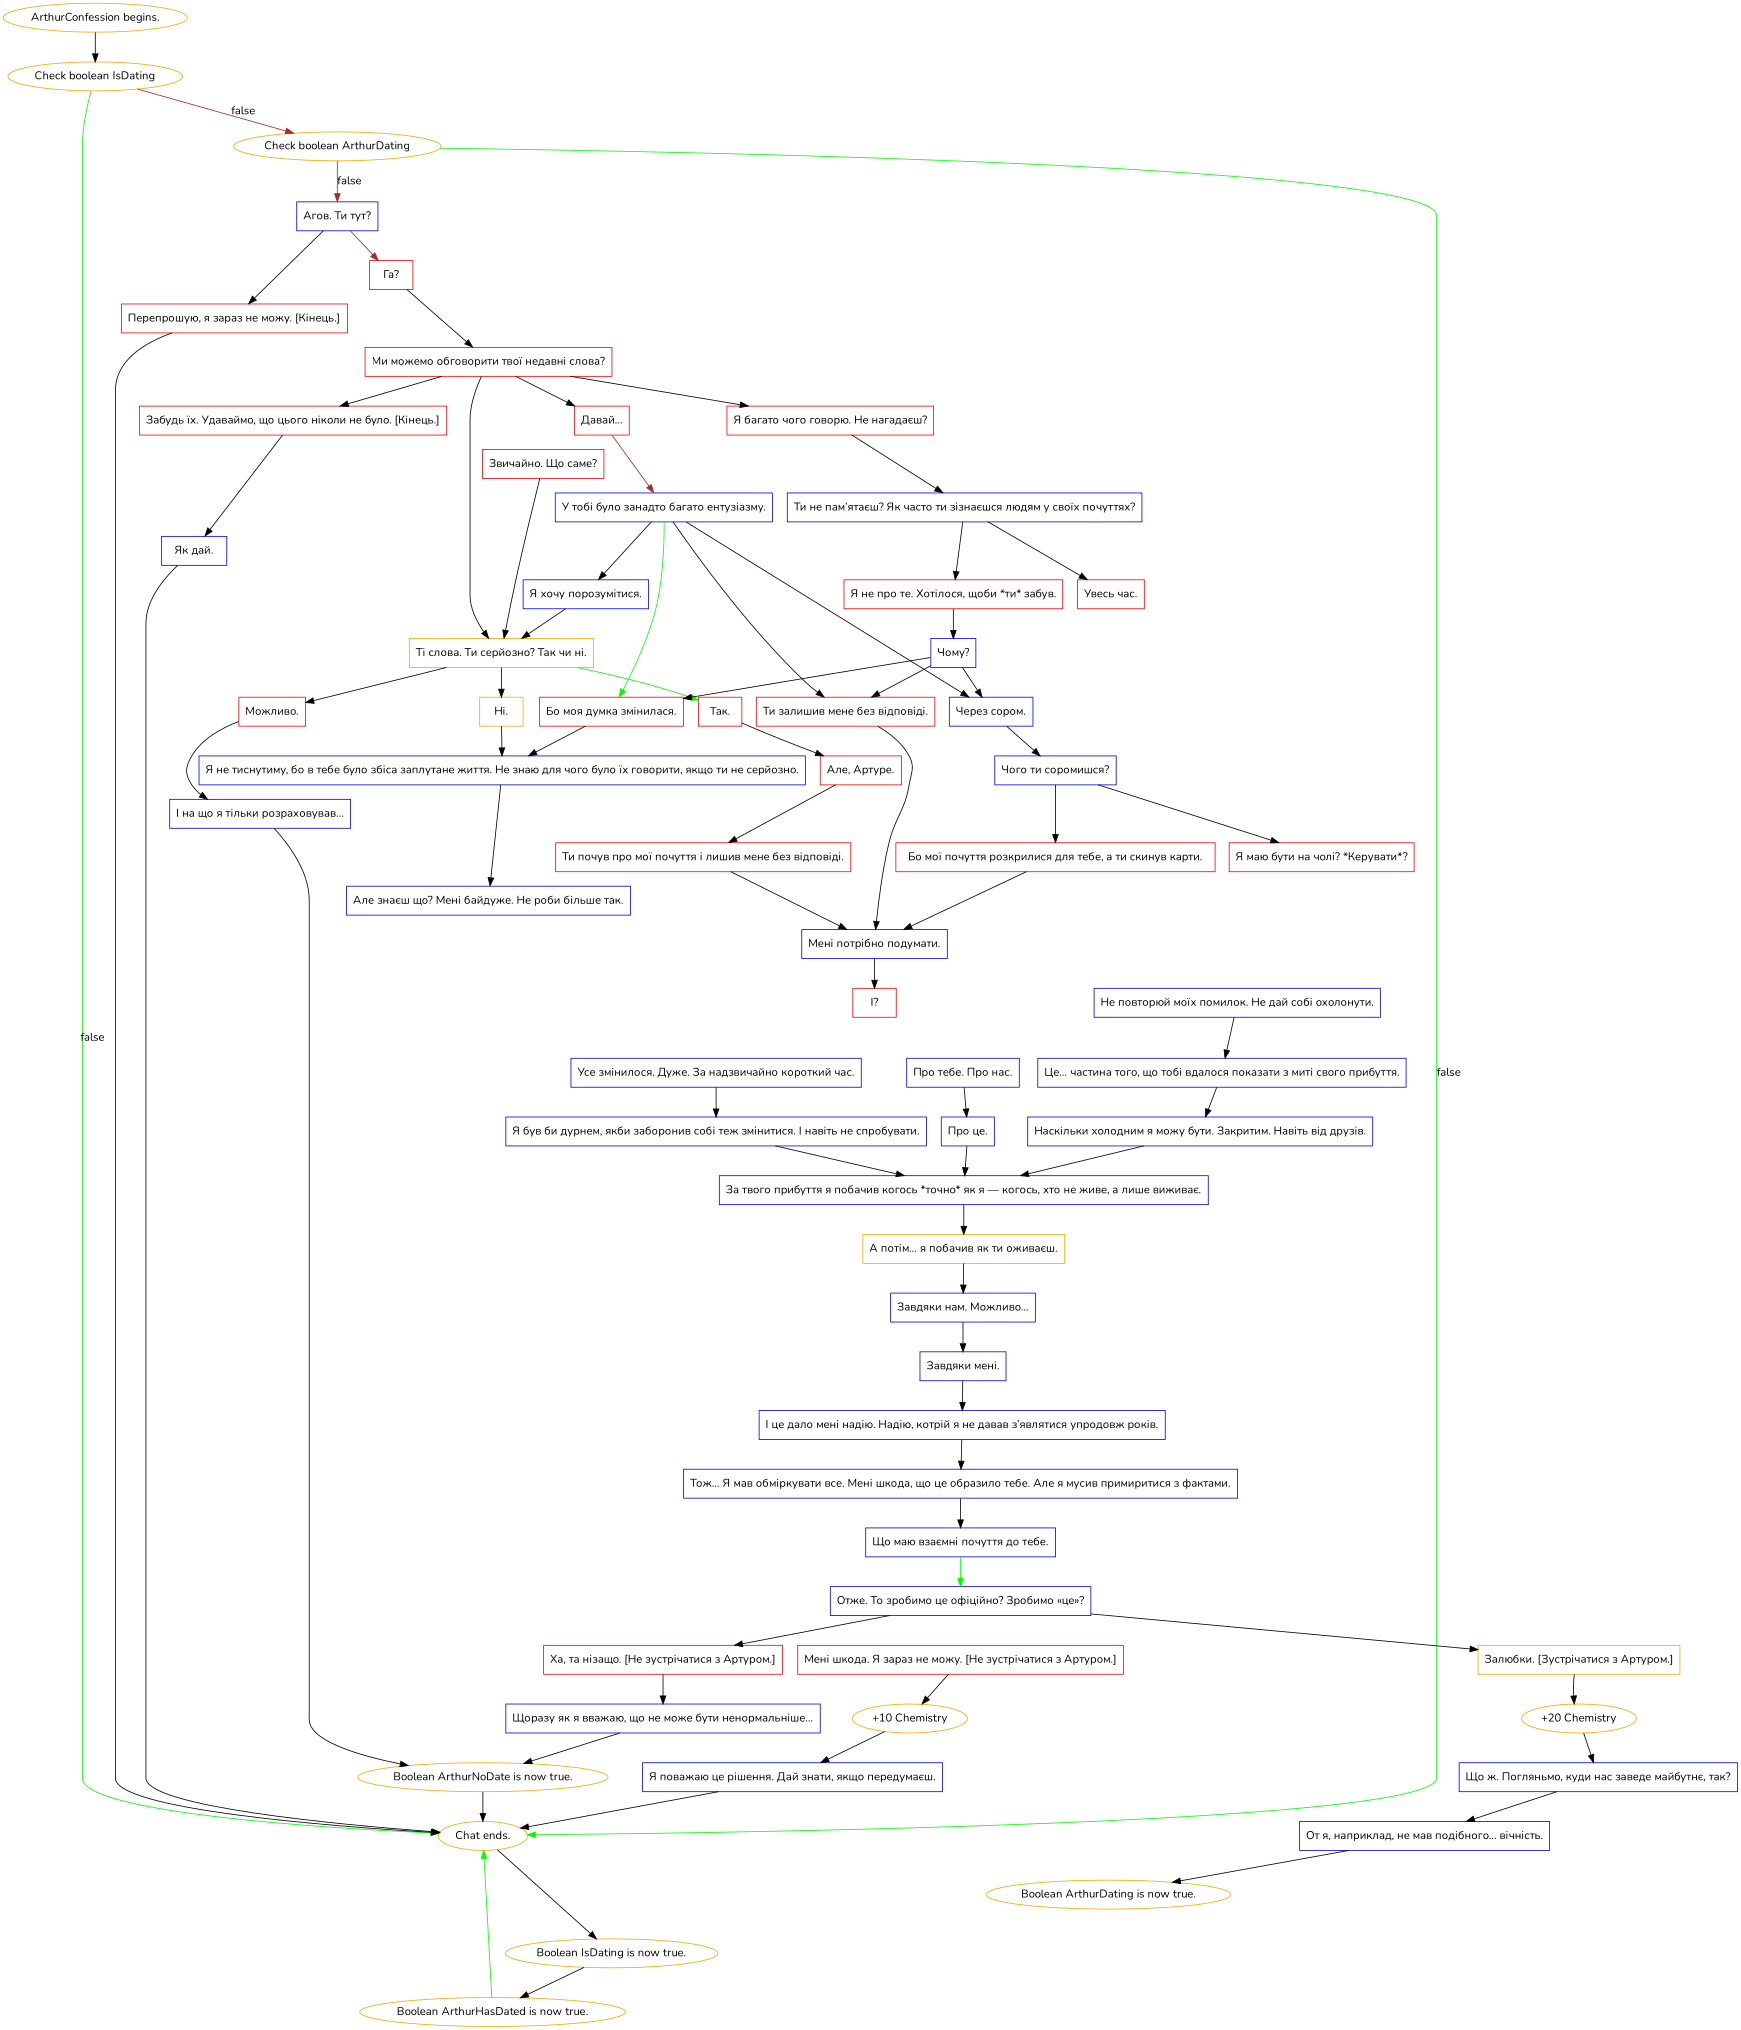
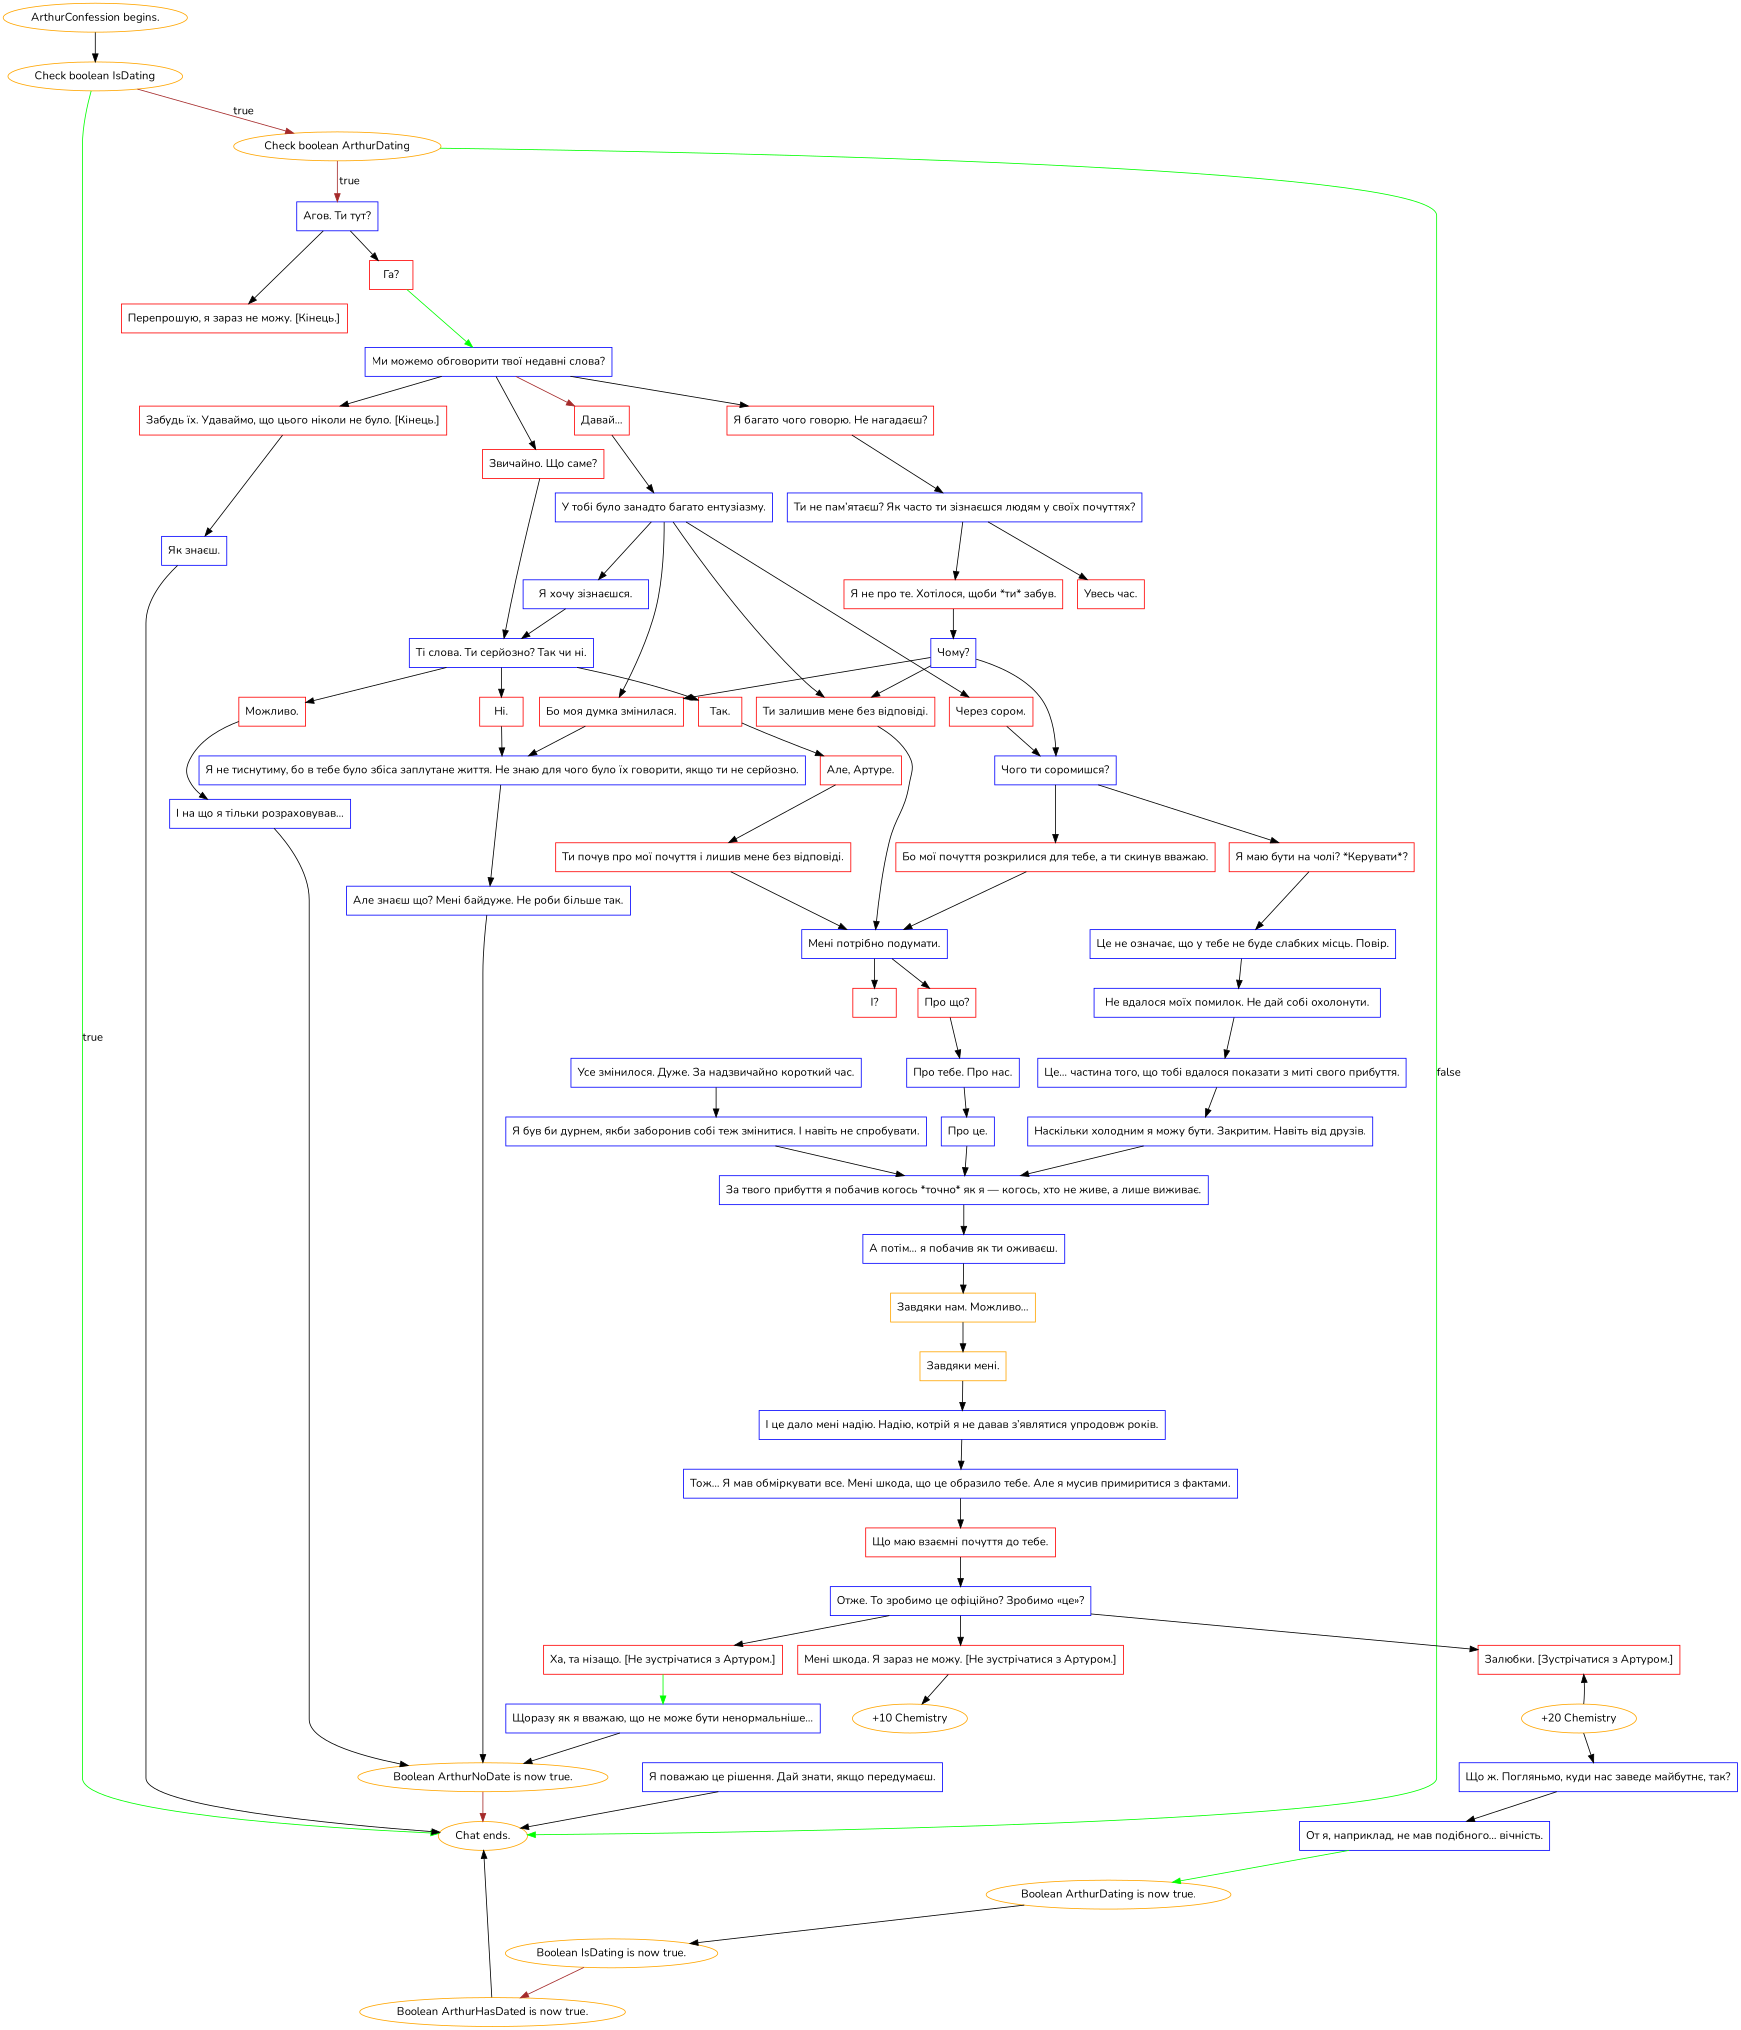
edge "Check boolean IsDating" -> "Check boolean ArthurDating": label "false" -> "true"
edge "Check boolean ArthurDating" -> "Агов. Ти тут?": label "false" -> "true"
edge "Агов. Ти тут?" -> "Га?": color brown -> black
edge "Га?" -> "Ми можемо обговорити твої недавні слова?": color black -> green
node "Ми можемо обговорити твої недавні слова?": color red -> blue
edge "Ми можемо обговорити твої недавні слова?" -> "Давай…": color black -> brown
edge "Давай…" -> "У тобі було занадто багато ентузіазму.": color brown -> black
edge "Ми можемо обговорити твої недавні слова?" -> "Ті слова. Ти серйозно? Так чи ні.": now "Ми можемо обговорити твої недавні слова?" -> "Звичайно. Що саме?"
node "Як дай.": label "Як дай." -> "Як знаєш."
node "Я хочу порозумітися.": label "Я хочу порозумітися." -> "Я хочу зізнаєшся."
edge "У тобі було занадто багато ентузіазму." -> "Бо моя думка змінилася.": color green -> black
node "Ті слова. Ти серйозно? Так чи ні.": color orange -> blue
edge "Чому?" -> "Через сором.": now "Чому?" -> "Чого ти соромишся?"
edge "Ті слова. Ти серйозно? Так чи ні." -> "Так.": color green -> black
node "Ні.": color orange -> red
node "Через сором.": color blue -> red
node "Бо мої почуття розкрилися для тебе, а ти скинув карти.": label "Бо мої почуття розкрилися для тебе, а ти скинув карти." -> "Бо мої почуття розкрилися для тебе, а ти скинув вважаю."
node "Це не означає, що у тебе не буде слабких місць. Повір.": added
node "Про що?": added
node "Не повторюй моїх помилок. Не дай собі охолонути.": label "Не повторюй моїх помилок. Не дай собі охолонути." -> "Не вдалося моїх помилок. Не дай собі охолонути."
edge "Check boolean IsDating" -> "Chat ends.": label "false" -> "true"
edge "Перепрошую, я зараз не можу. [Кінець.]" -> "Chat ends.": removed
node "А потім… я побачив як ти оживаєш.": color orange -> blue
node "Завдяки нам. Можливо…": color blue -> orange
edge "Але знаєш що? Мені байдуже. Не роби більше так." -> "Boolean ArthurNoDate is now true.": added
node "Завдяки мені.": color blue -> orange
node "Що маю взаємні почуття до тебе.": color blue -> red
edge "Що маю взаємні почуття до тебе." -> "Отже. То зробимо це офіційно? Зробимо «це»?": color green -> black
edge "Отже. То зробимо це офіційно? Зробимо «це»?" -> "Мені шкода. Я зараз не можу. [Не зустрічатися з Артуром.]": added
node "Залюбки. [Зустрічатися з Артуром.]": color orange -> red
edge "Ха, та нізащо. [Не зустрічатися з Артуром.]" -> "Щоразу як я вважаю, що не може бути ненормальніше…": color black -> green
edge "Залюбки. [Зустрічатися з Артуром.]" -> "+20 Chemistry": reversed
edge "+10 Chemistry" -> "Я поважаю це рішення. Дай знати, якщо передумаєш.": removed
edge "Boolean ArthurNoDate is now true." -> "Chat ends.": color black -> brown
edge "От я, наприклад, не мав подібного… вічність." -> "Boolean ArthurDating is now true.": color black -> green
edge "Chat ends." -> "Boolean IsDating is now true.": now "Boolean ArthurDating is now true." -> "Boolean IsDating is now true."
edge "Boolean ArthurHasDated is now true." -> "Chat ends.": color green -> black
edge "Boolean IsDating is now true." -> "Boolean ArthurHasDated is now true.": color black -> brown
